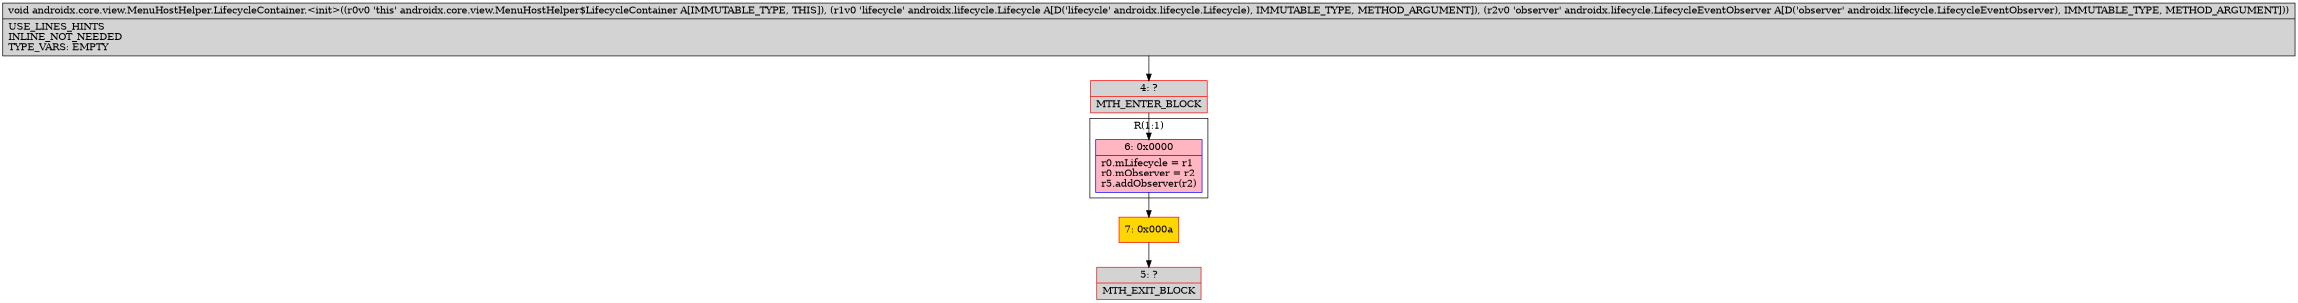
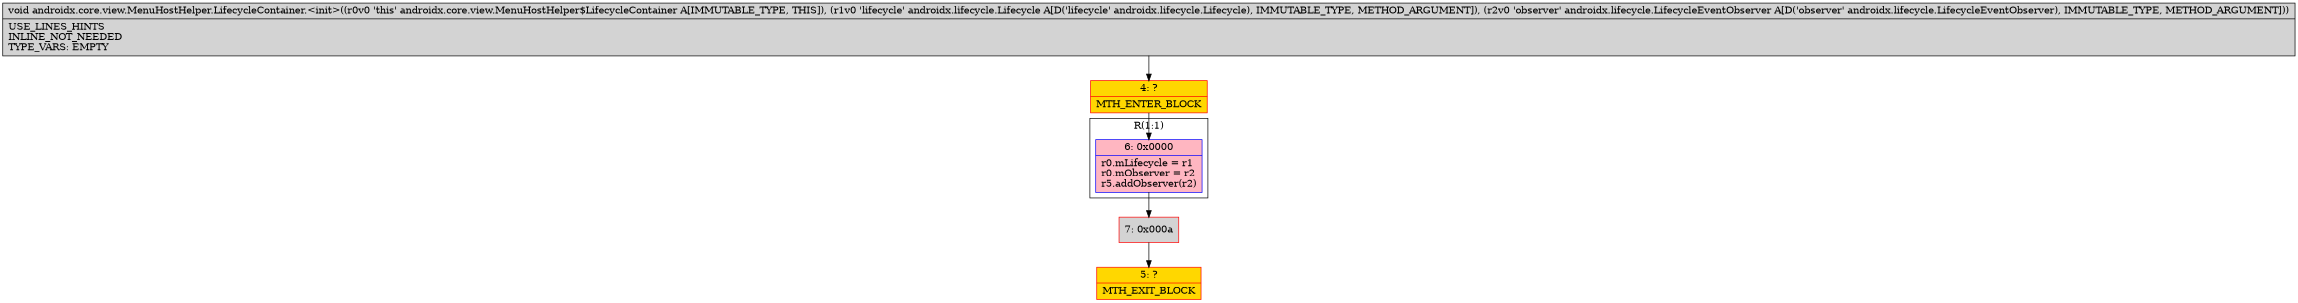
node "4: ?": fillcolor lightgrey -> gold
node "7: 0x000a": fillcolor gold -> lightgrey
node "5: ?": fillcolor lightgrey -> gold
